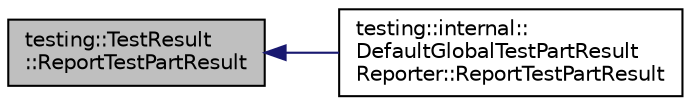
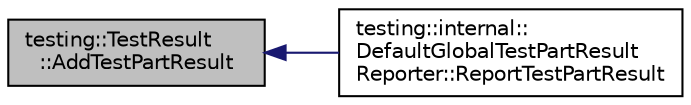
node "testing::TestResult ::ReportTestPartResult": label "testing::TestResult ::ReportTestPartResult" -> "testing::TestResult ::AddTestPartResult"
